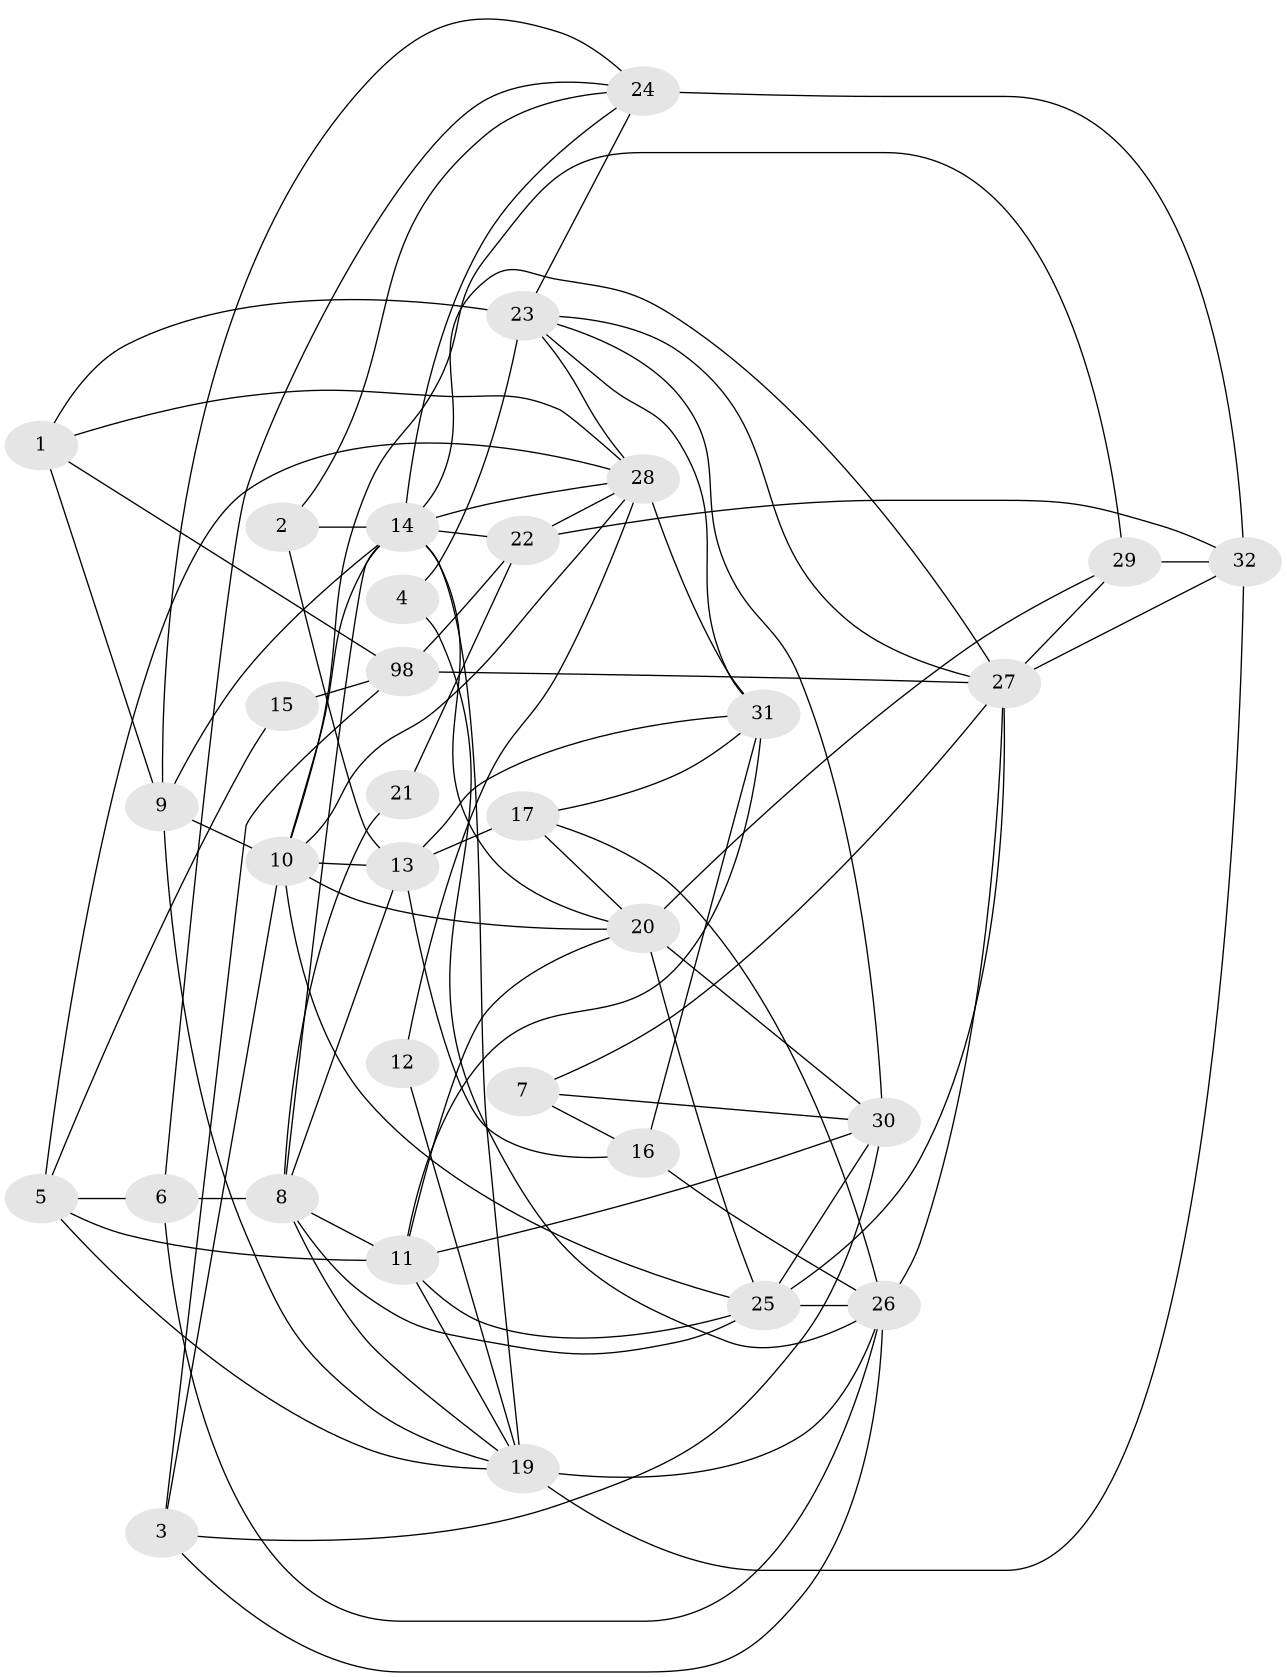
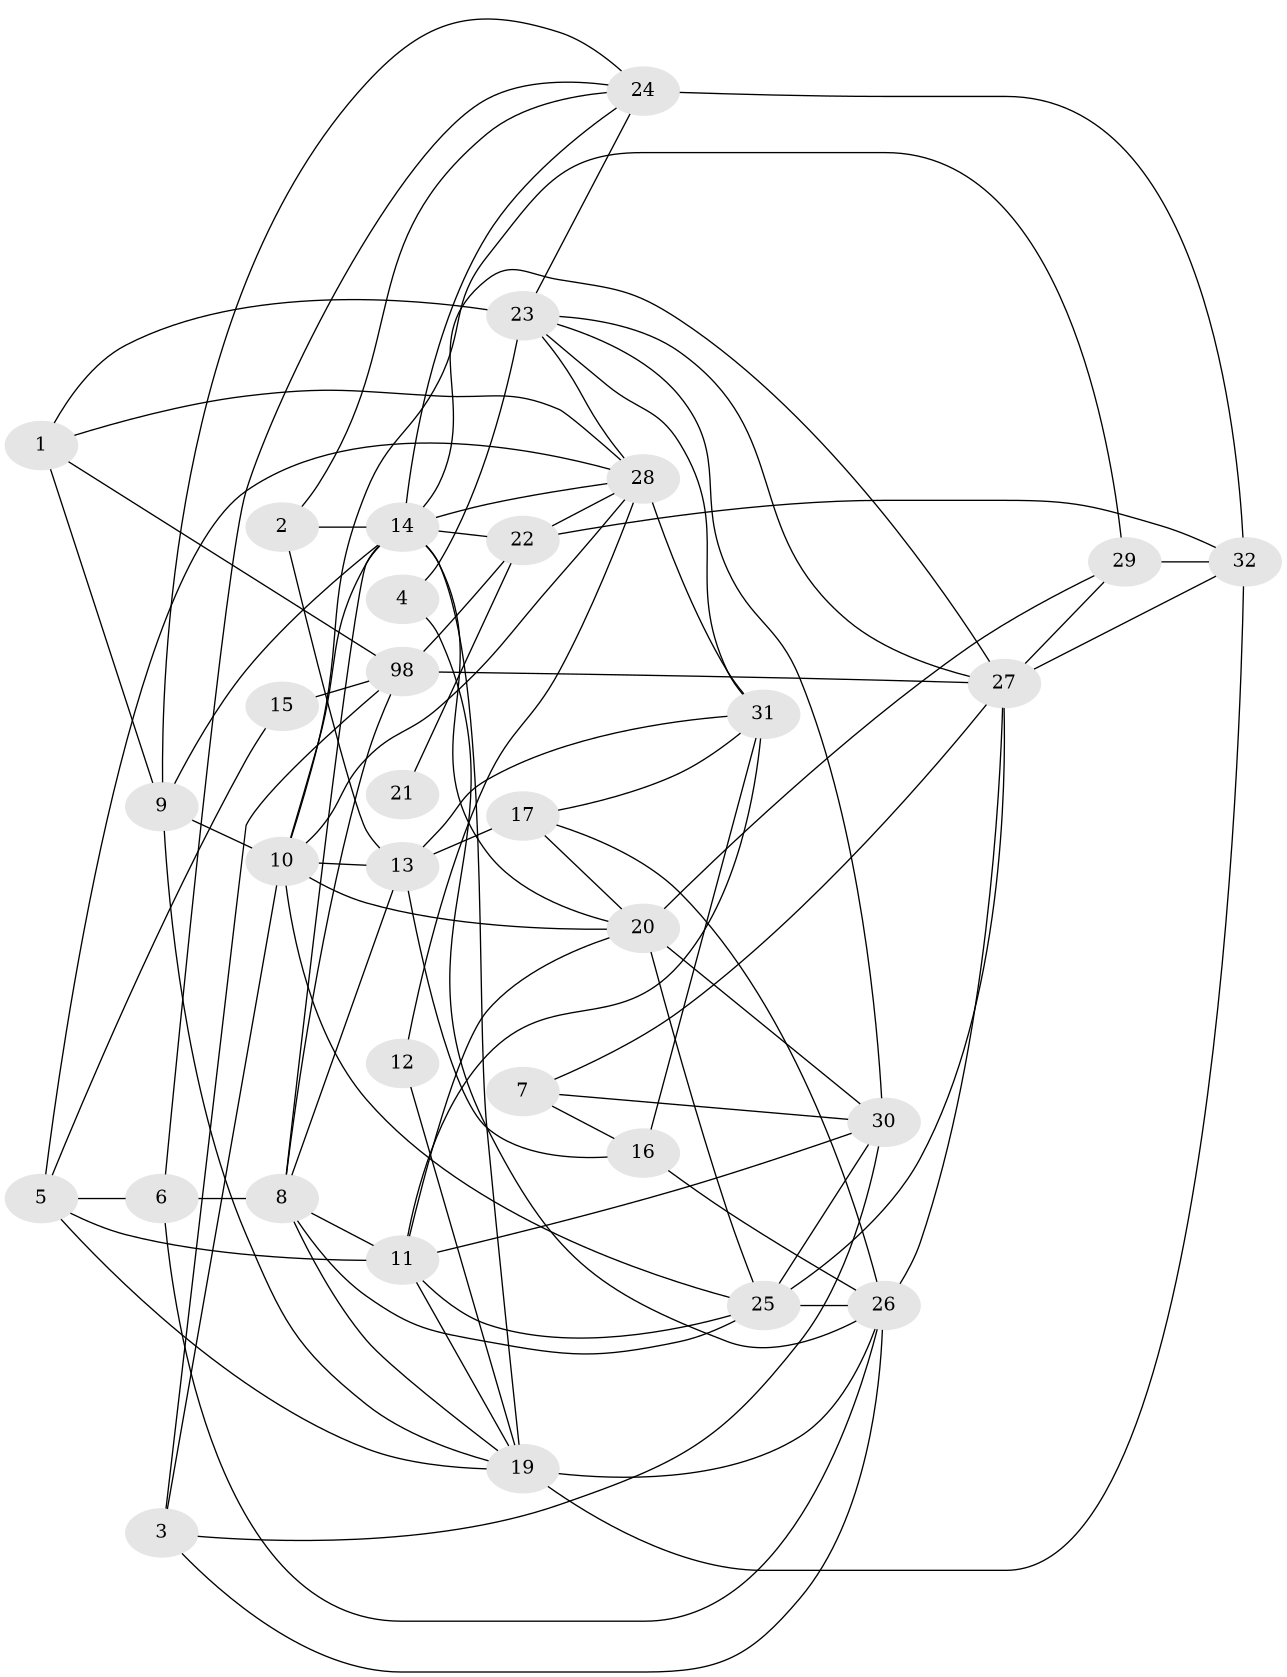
edge "21" -- "8": now "98" -- "8"
